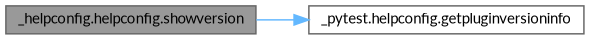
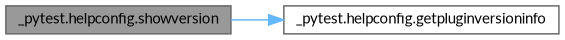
node "_helpconfig.helpconfig.showversion": label "_helpconfig.helpconfig.showversion" -> "_pytest.helpconfig.showversion"
